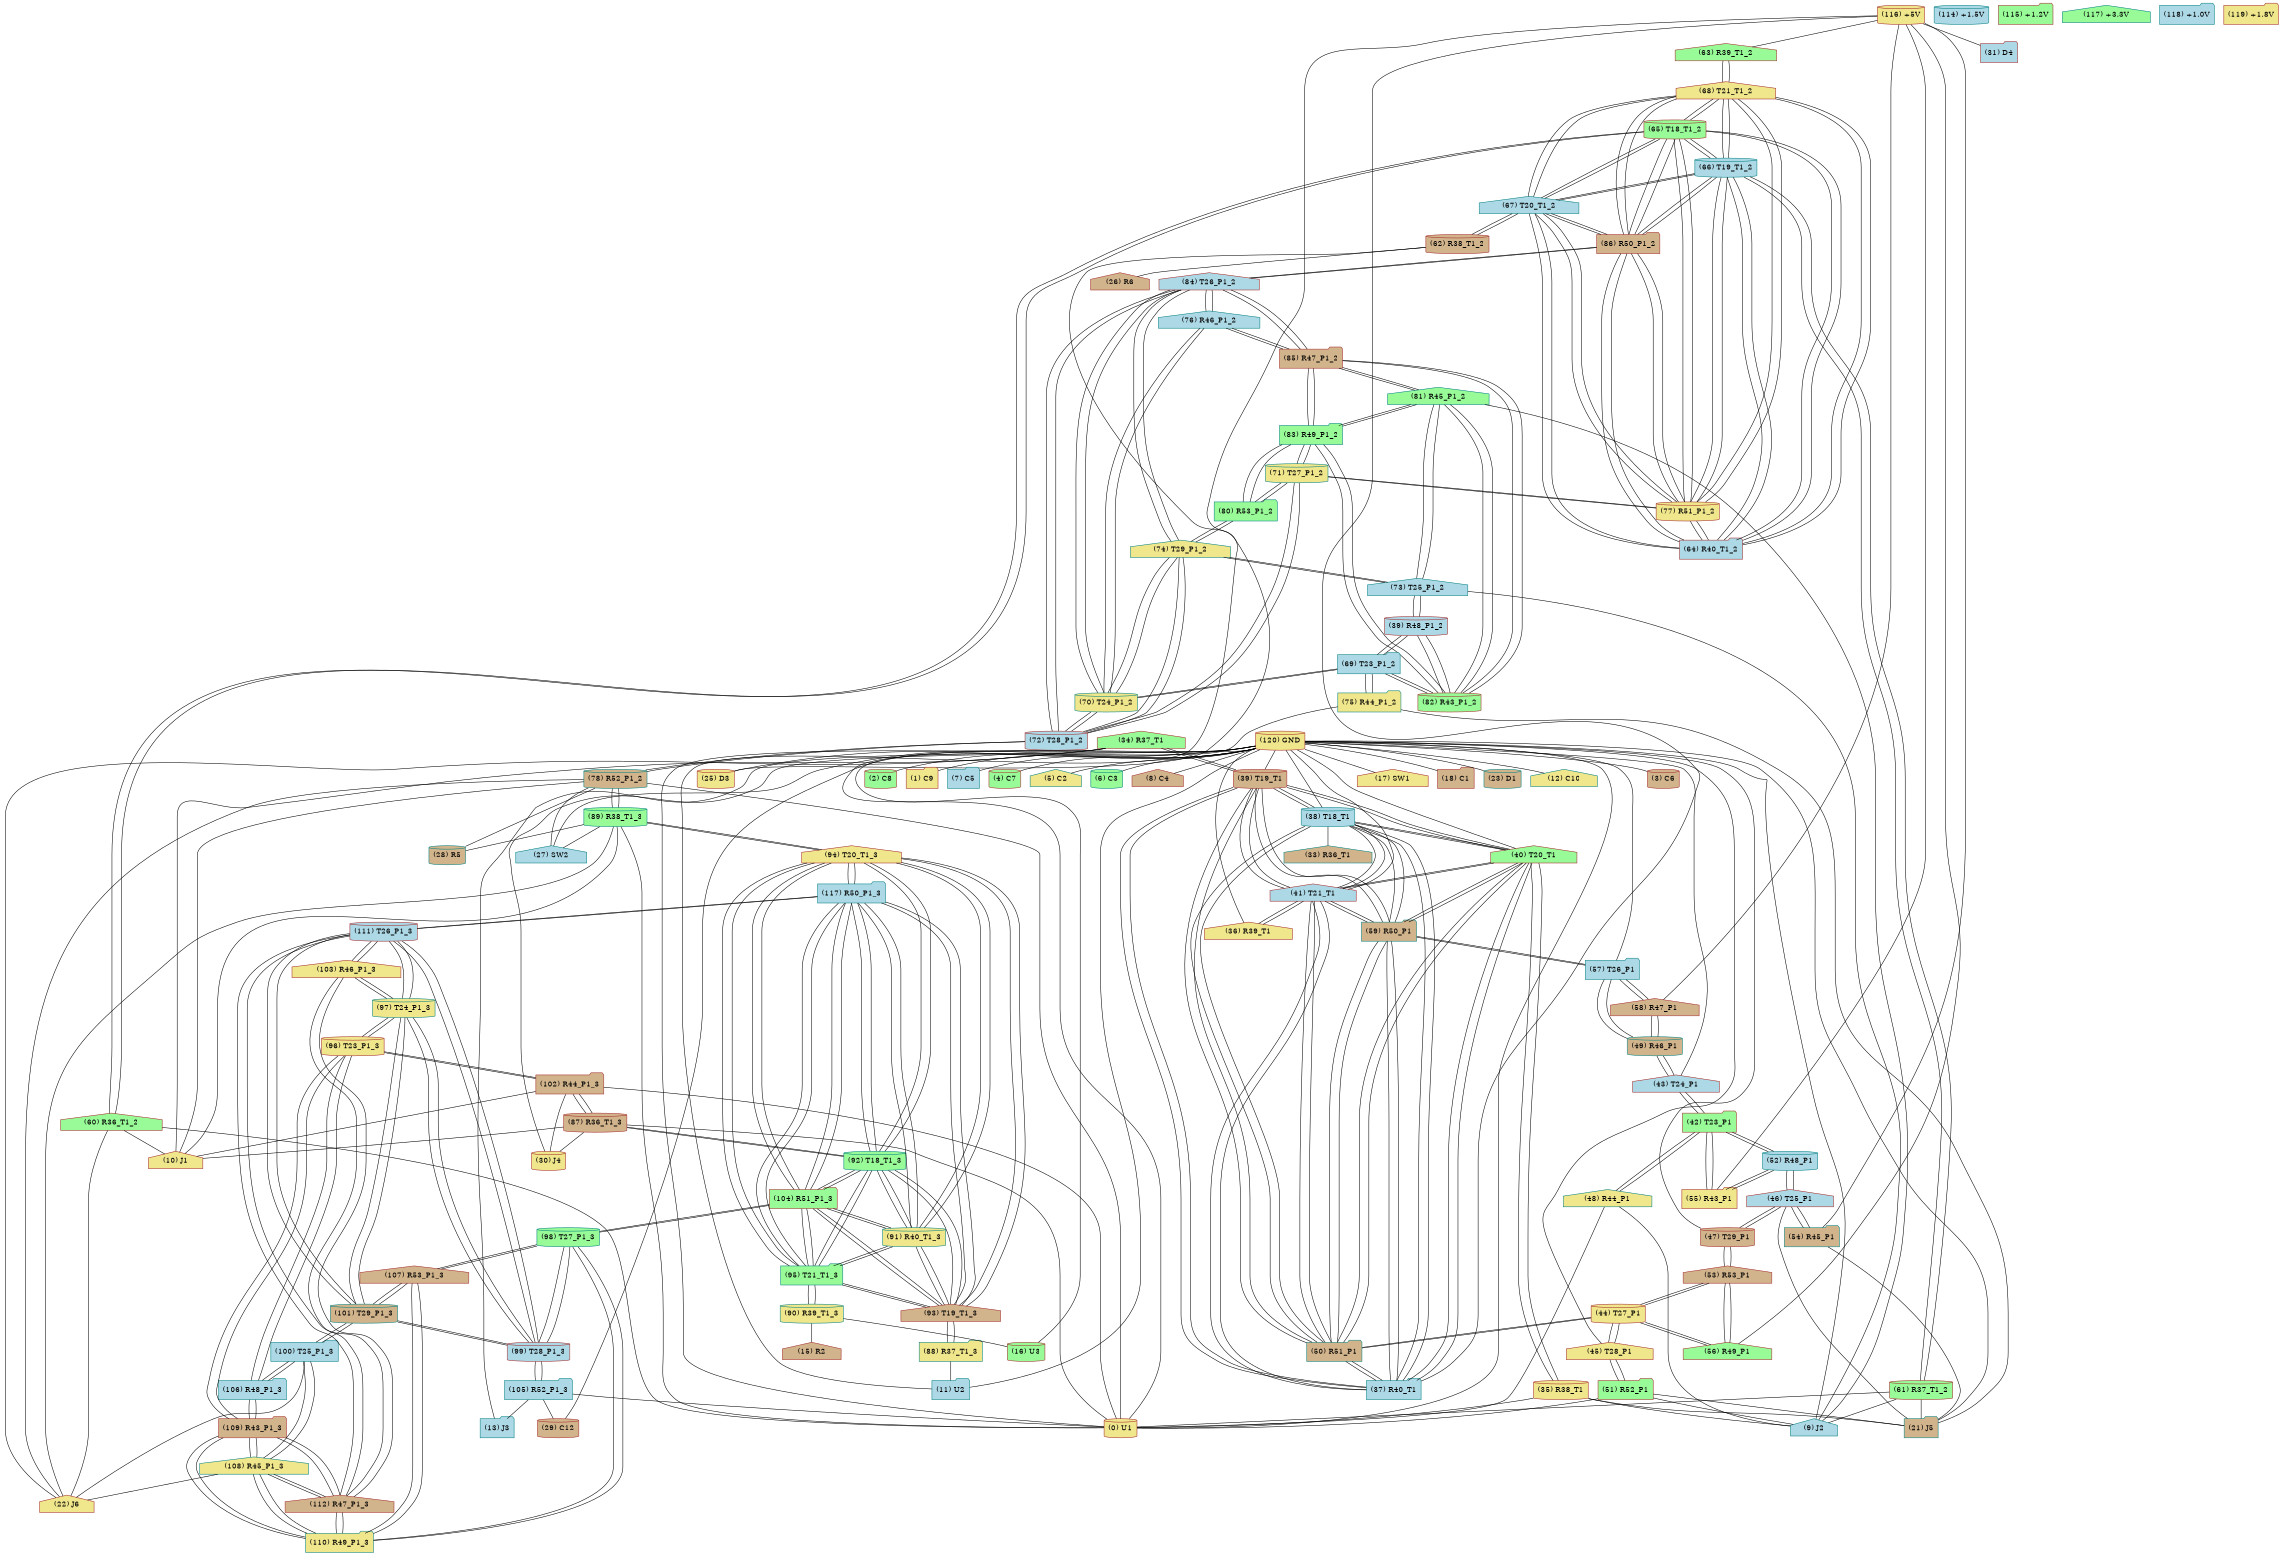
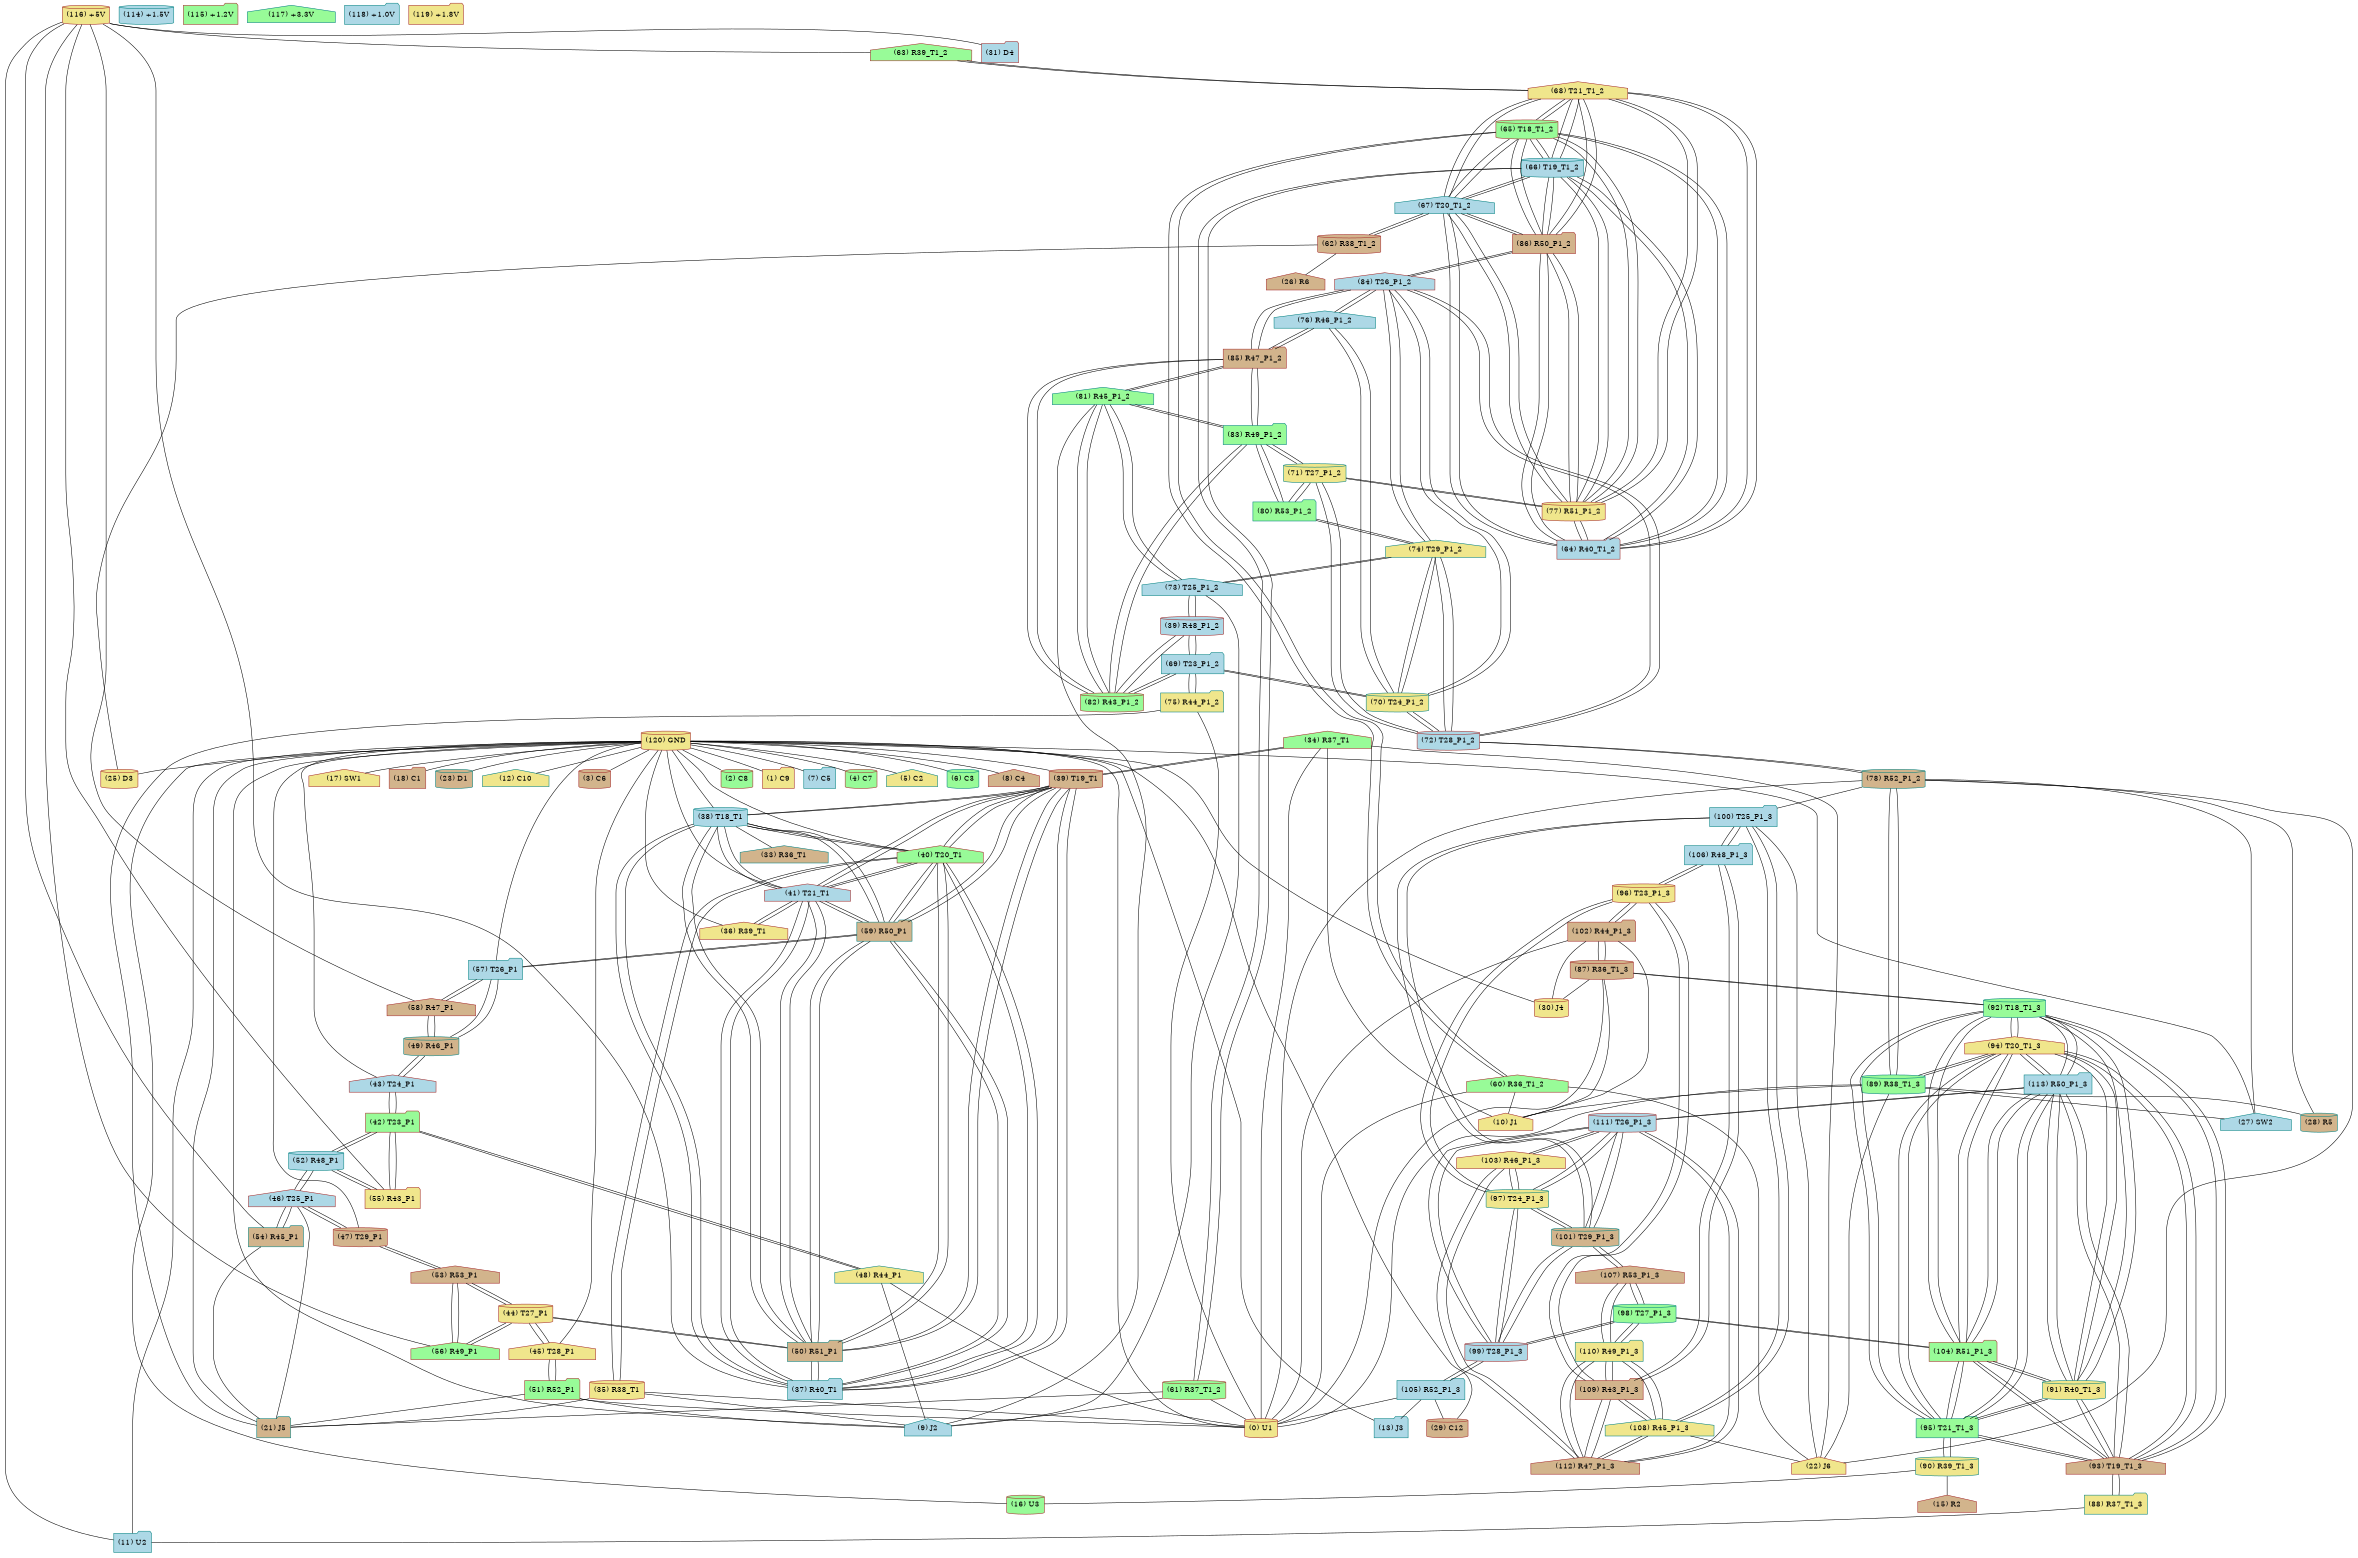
edge "(78) R52_P1_2" -- "(10) J1": now "(78) R52_P1_2" -- "(100) T25_P1_3"
node "(117) R50_P1_3": label "(117) R50_P1_3" -> "(113) R50_P1_3"
